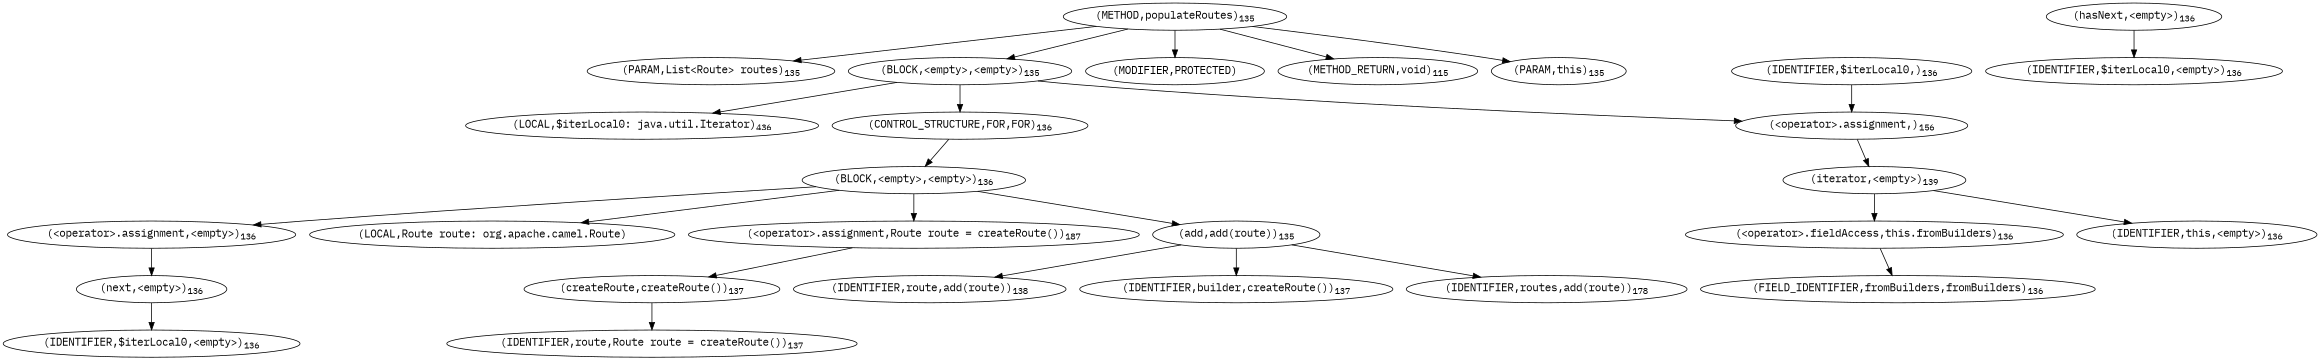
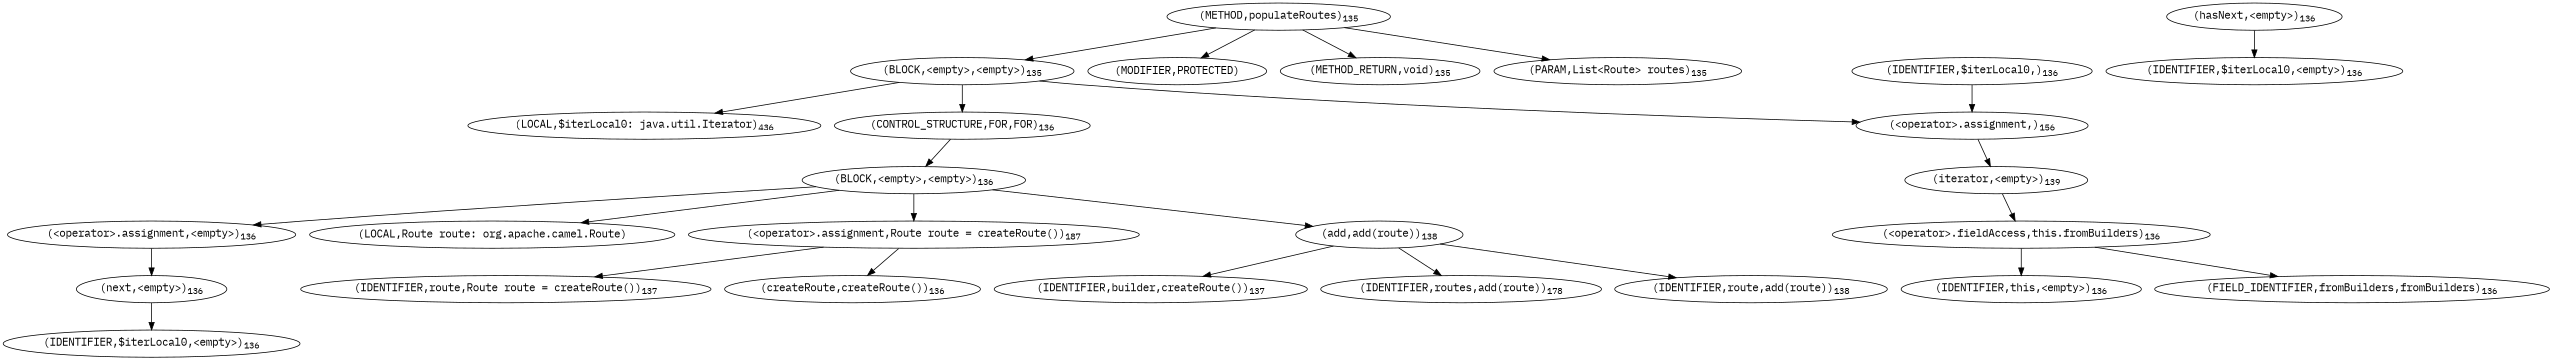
node "(METHOD_RETURN,void)": text "115" -> "135"
node "(PARAM,this)": removed
edge "(iterator,<empty>)" -> "(IDENTIFIER,this,<empty>)": now "(<operator>.fieldAccess,this.fromBuilders)" -> "(IDENTIFIER,this,<empty>)"
node "(add,add(route))": text "135" -> "138"
node "(createRoute,createRoute())": text "137" -> "136"
edge "(createRoute,createRoute())" -> "(IDENTIFIER,route,Route route = createRoute())": now "(<operator>.assignment,Route route = createRoute())" -> "(IDENTIFIER,route,Route route = createRoute())"
